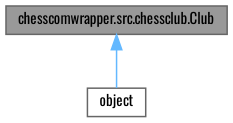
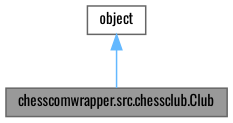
edge "object" -> "chesscomwrapper.src.chessclub.Club": reversed
